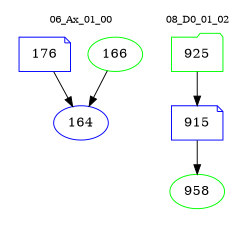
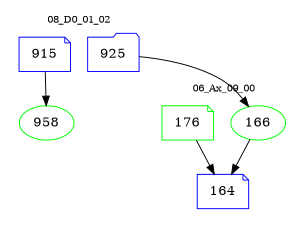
cluster "06_Ax_01_00": label "06_Ax_01_00" -> "06_Ax_09_00"
node "176": color blue -> green
node "925": color green -> blue
edge "925" -> "915": now "925" -> "166"
node "164": shape ellipse -> note
